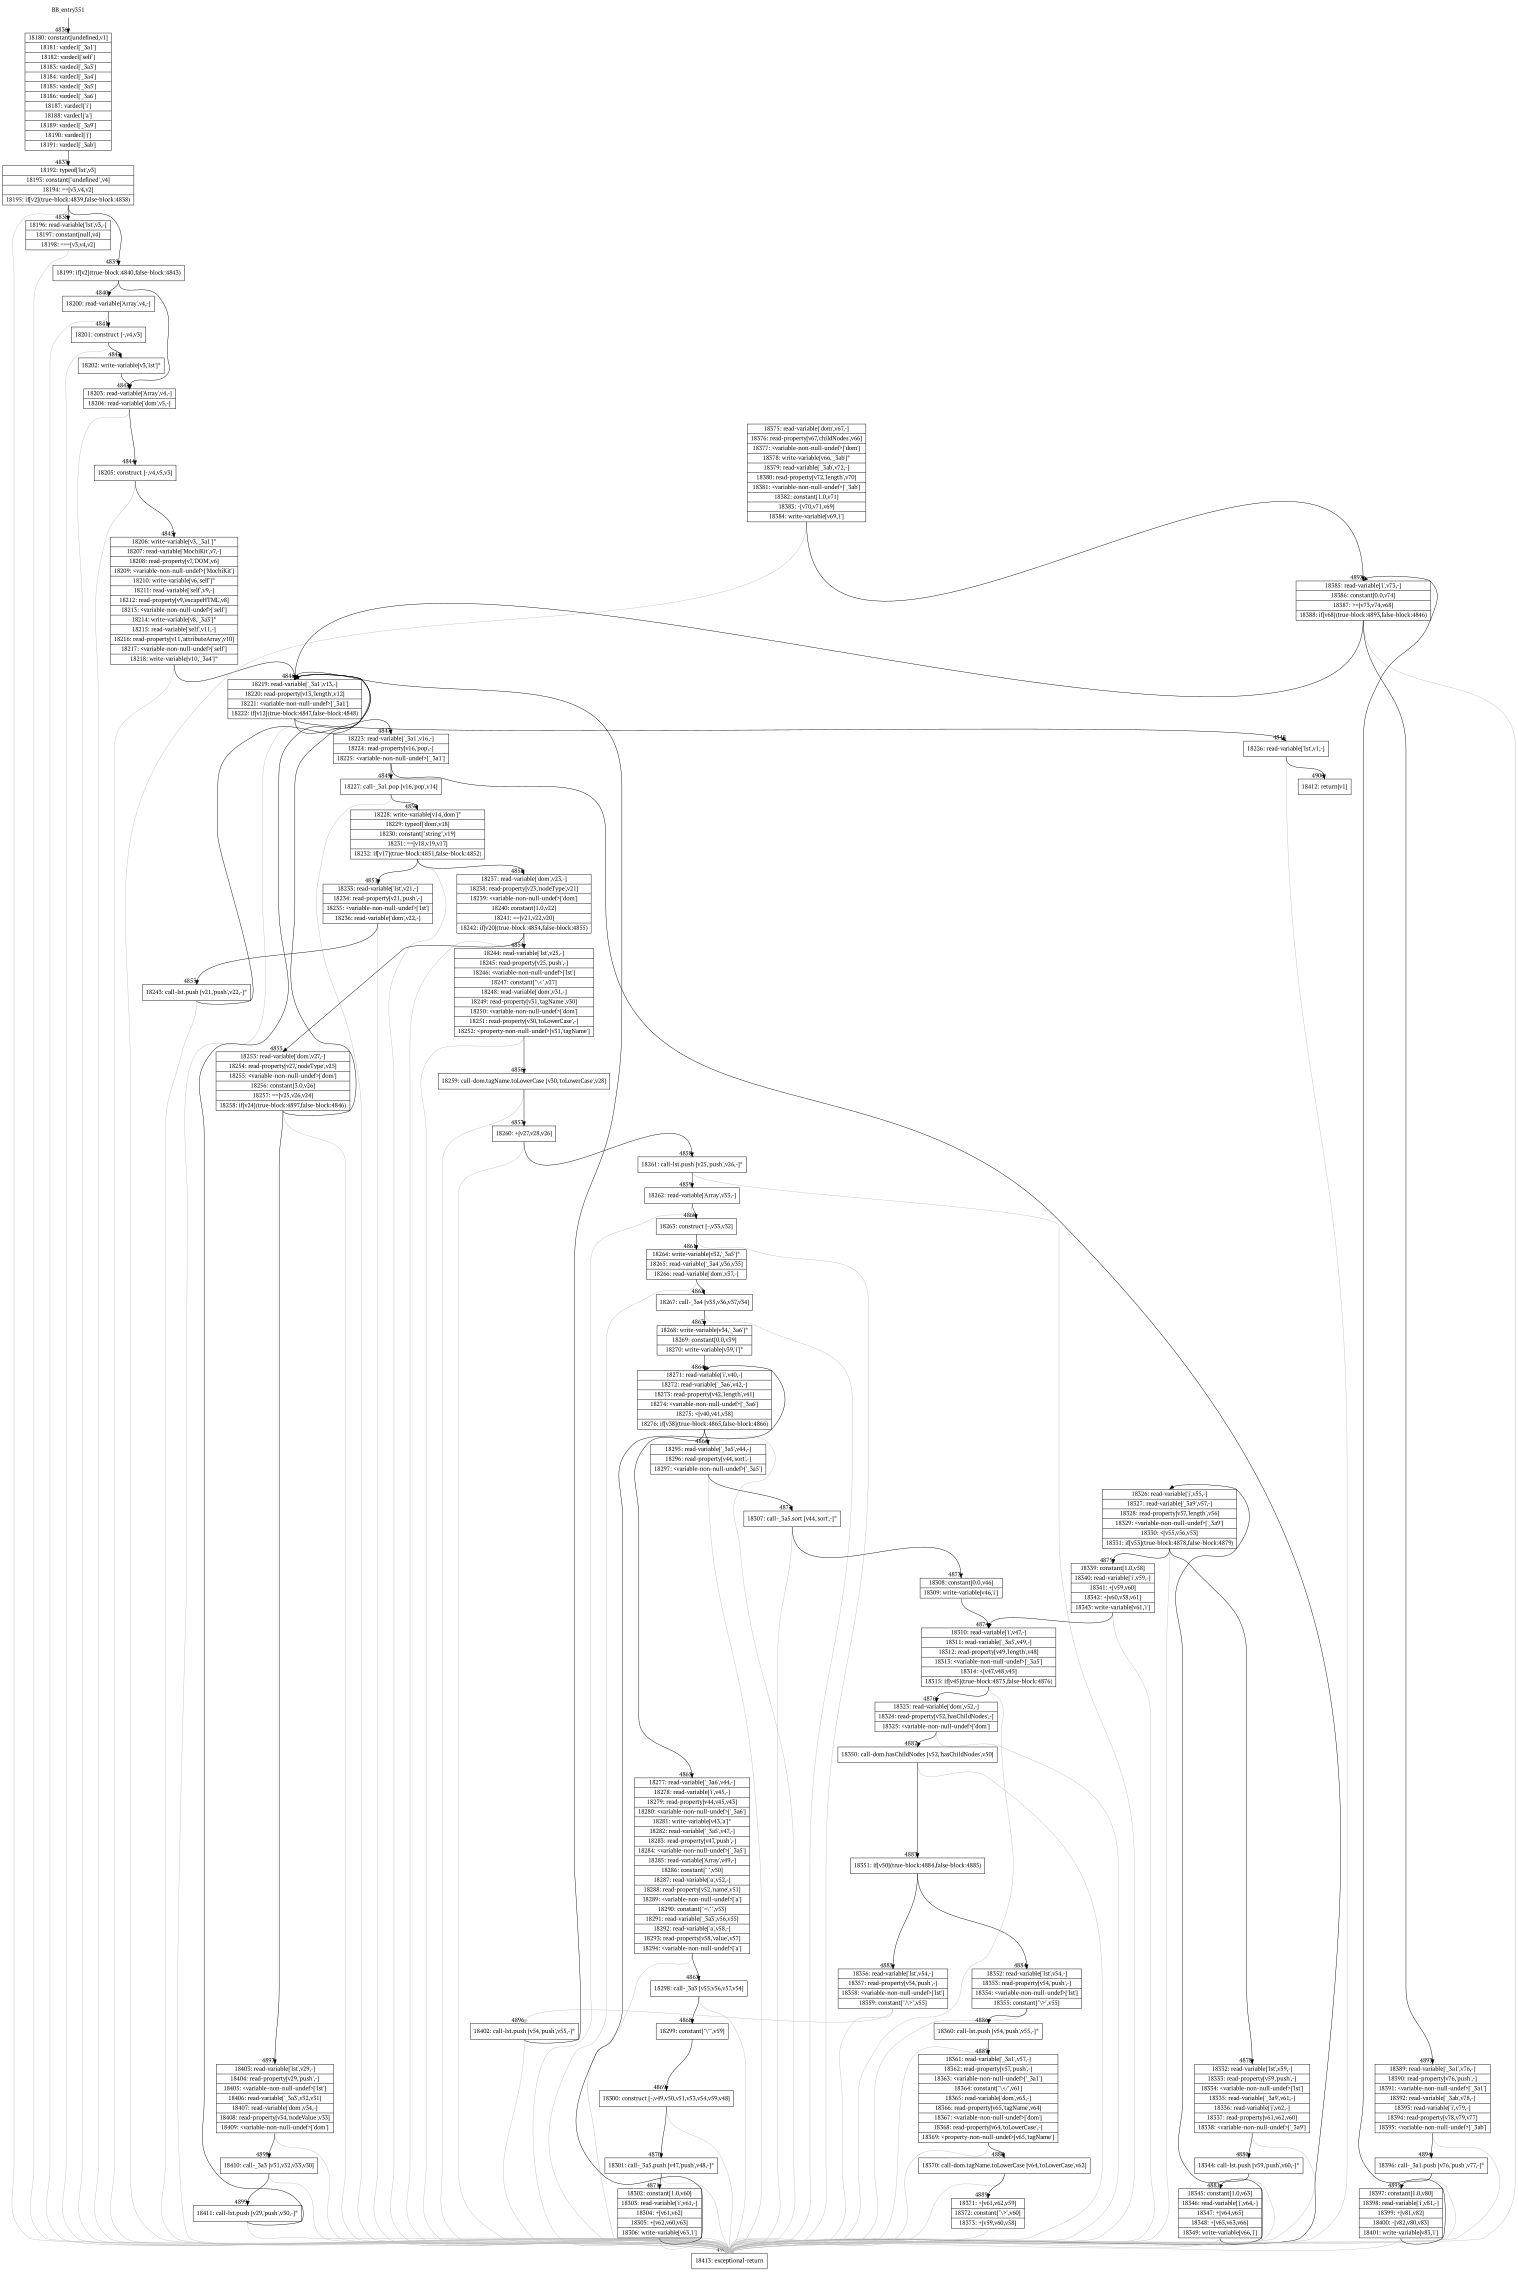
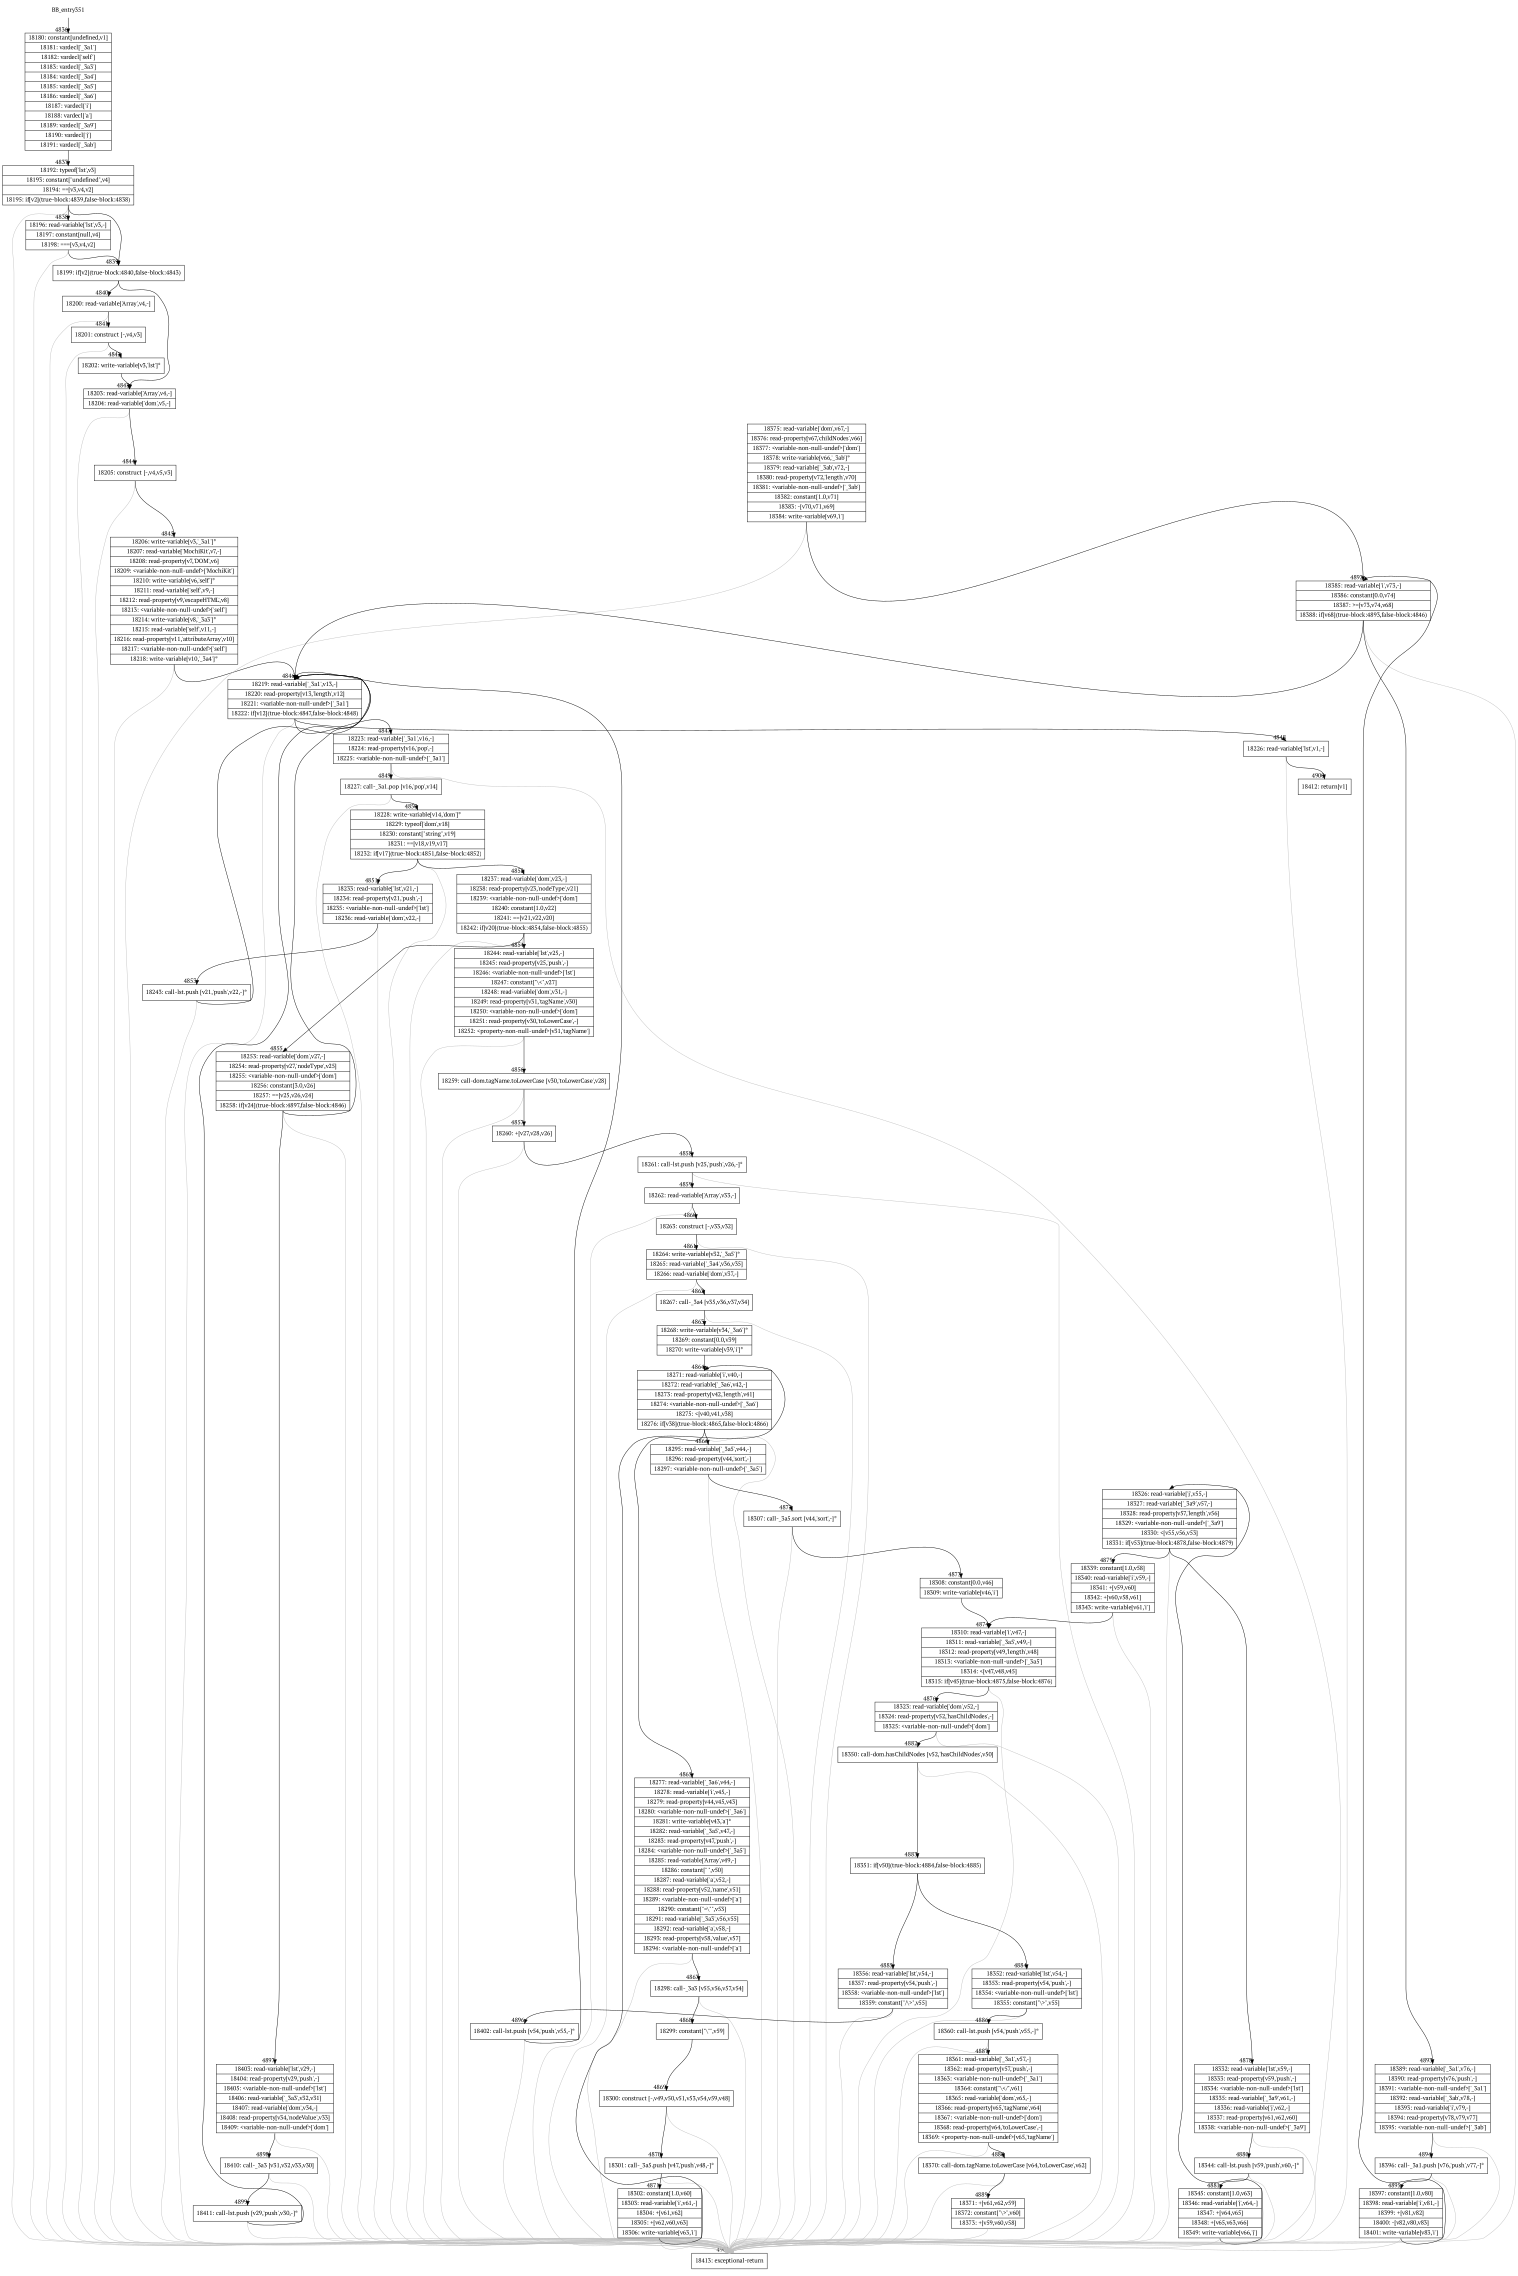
edge "18196: read-variable['lst',v3,-]" -> "18199: if[v2](true-block:4840,false-block:4843)": added
edge "18223: read-variable['_3a1',v16,-]" -> "18413: exceptional-return": color black -> gray
edge "18356: read-variable['lst',v54,-]" -> "18402: call-lst.push [v54,'push',v55,-]*": color gray -> black
